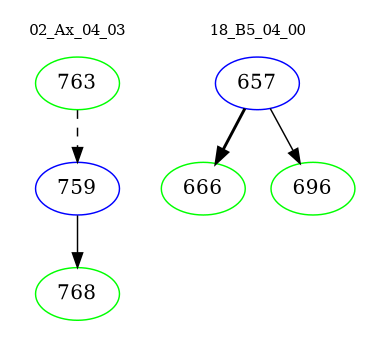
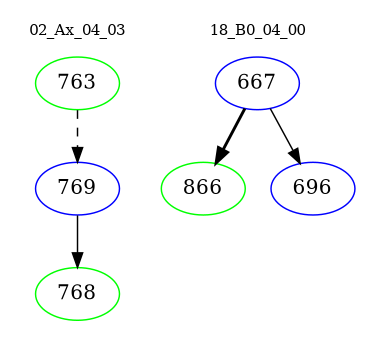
cluster "18_B5_04_00": label "18_B5_04_00" -> "18_B0_04_00"
node "657": label "657" -> "667"
node "759": label "759" -> "769"
node "666": label "666" -> "866"
node "696": color green -> blue
